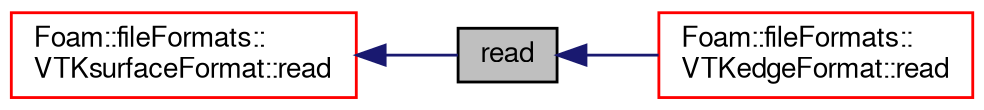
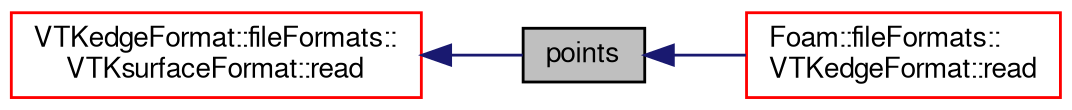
node "Foam::fileFormats:: VTKsurfaceFormat::read": label "Foam::fileFormats:: VTKsurfaceFormat::read" -> "VTKedgeFormat::fileFormats:: VTKsurfaceFormat::read"
node "read": label "read" -> "points"
